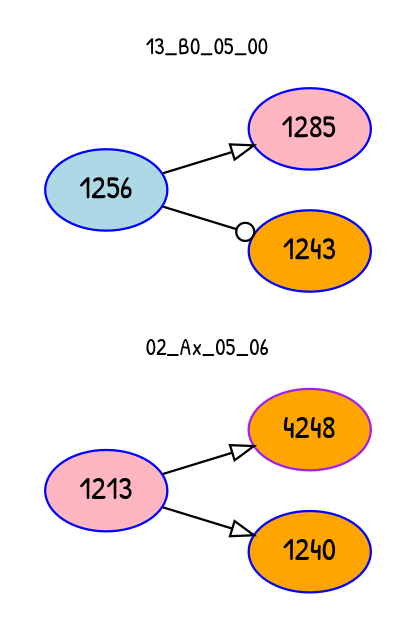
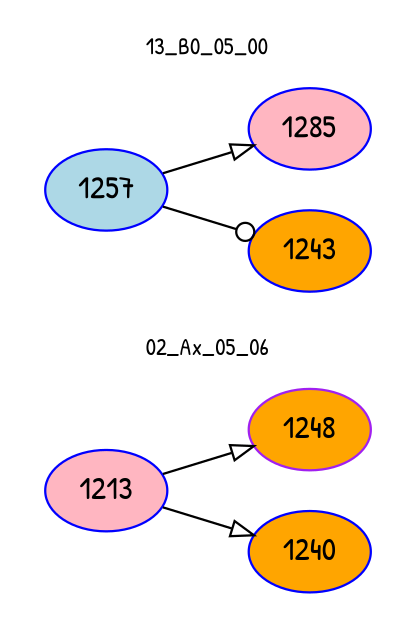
node "1256": label "1256" -> "1257"
node "4248": label "4248" -> "1248"
